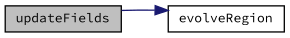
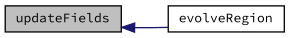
edge "updateFields" -> "evolveRegion": reversed
